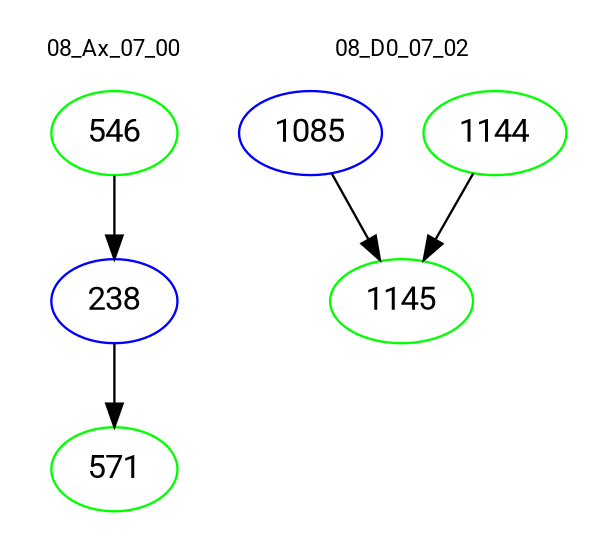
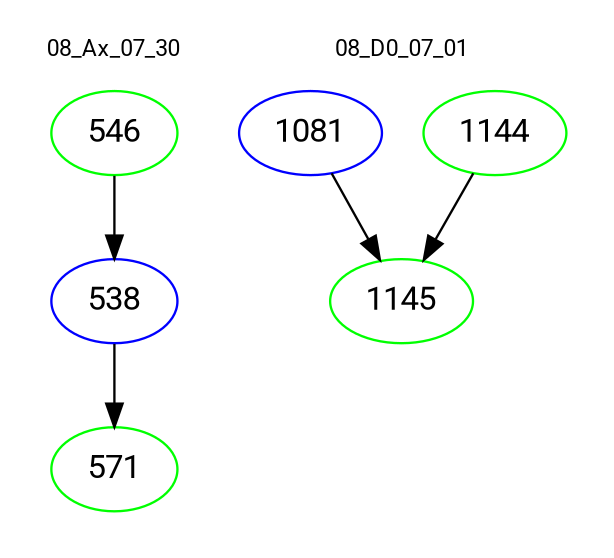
cluster "08_Ax_07_00": label "08_Ax_07_00" -> "08_Ax_07_30"
cluster "08_D0_07_02": label "08_D0_07_02" -> "08_D0_07_01"
node "1085": label "1085" -> "1081"
node "238": label "238" -> "538"
